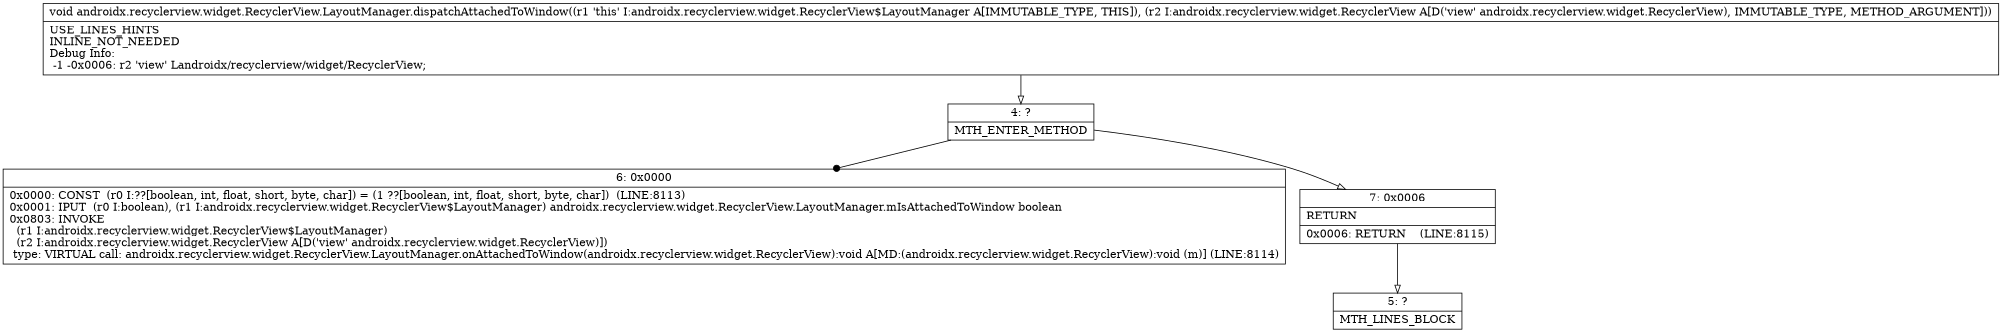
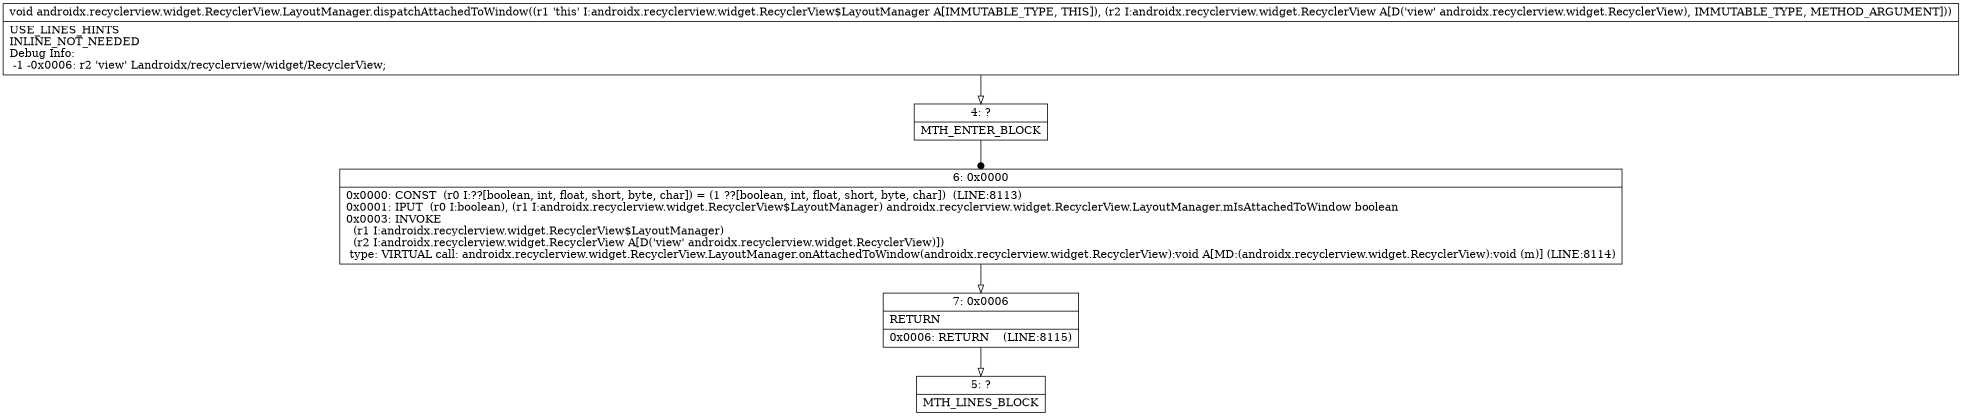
node "4: ?": text "MTH_ENTER_METHOD" -> "MTH_ENTER_BLOCK"
edge "4: ?" -> "7: 0x0006": now "6: 0x0000" -> "7: 0x0006"
node "6: 0x0000": text "0x0803: INVOKE" -> "0x0003: INVOKE"
